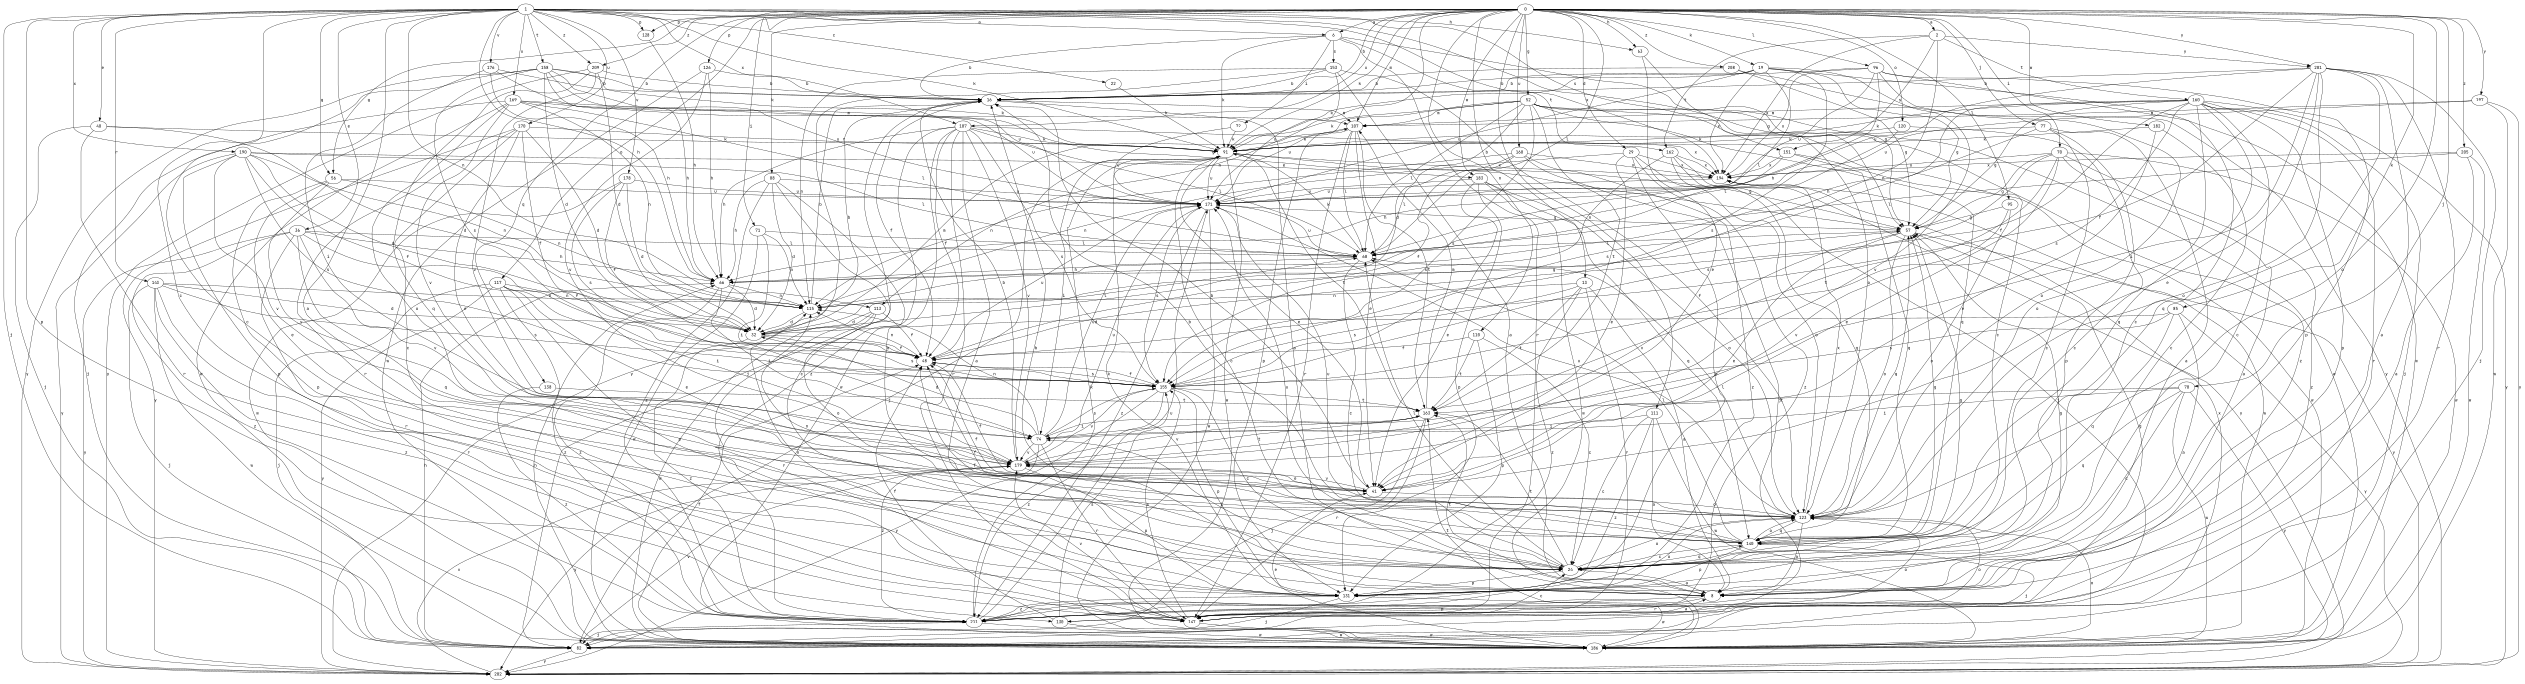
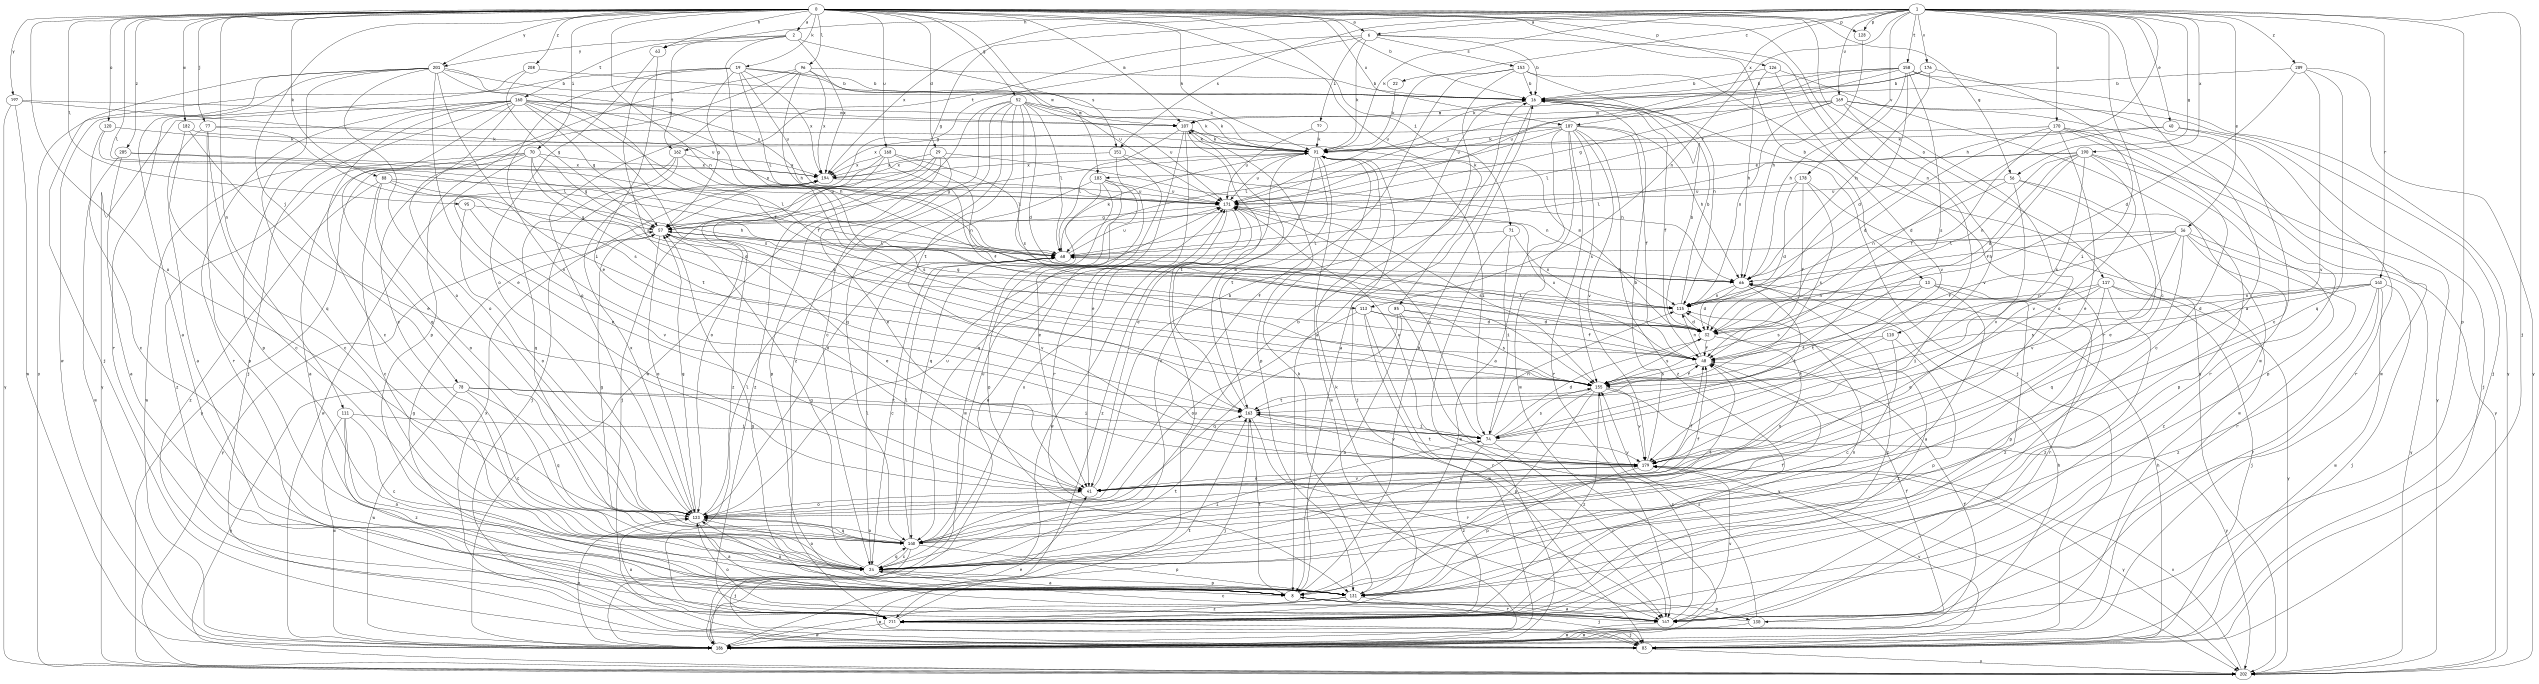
edge "0" -> "209": removed, label "z"
node "138": removed
node "82": label "82" -> "83"
